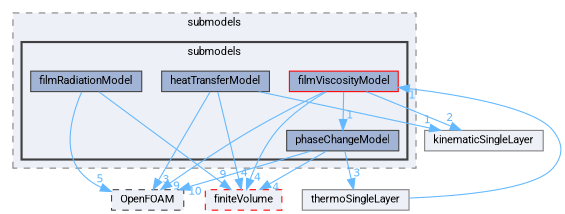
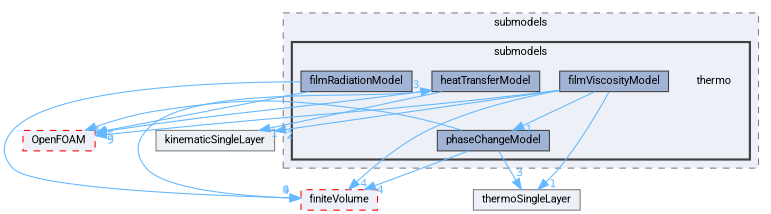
node "filmViscosityModel": color red -> grey25
node "thermo": added
edge "heatTransferModel" -> "OpenFOAM": reversed
edge "thermoSingleLayer" -> "filmViscosityModel": reversed
node "OpenFOAM": color grey25 -> red
